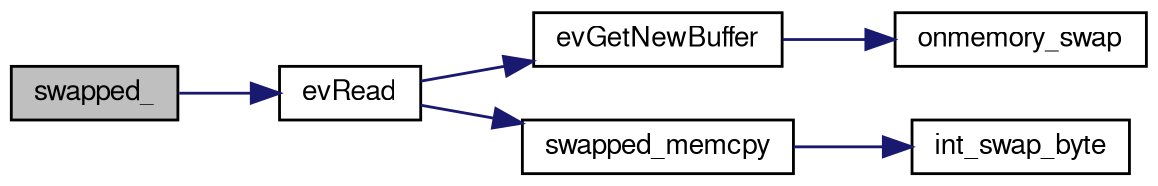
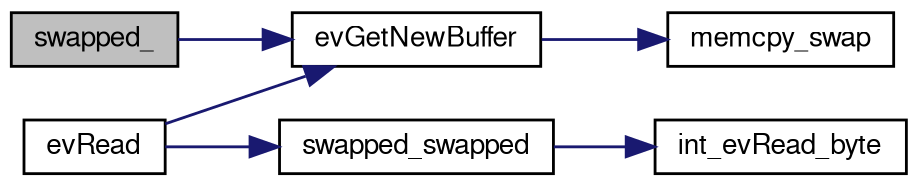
node "onmemory_swap": label "onmemory_swap" -> "memcpy_swap"
edge "swapped_" -> "evRead": now "swapped_" -> "evGetNewBuffer"
node "swapped_memcpy": label "swapped_memcpy" -> "swapped_swapped"
node "int_swap_byte": label "int_swap_byte" -> "int_evRead_byte"
